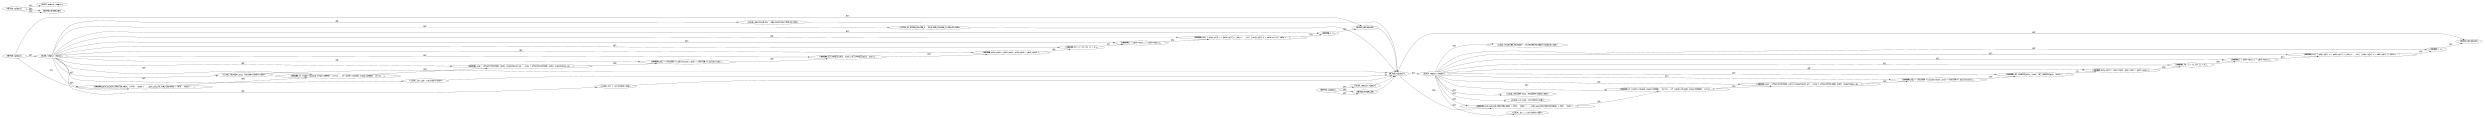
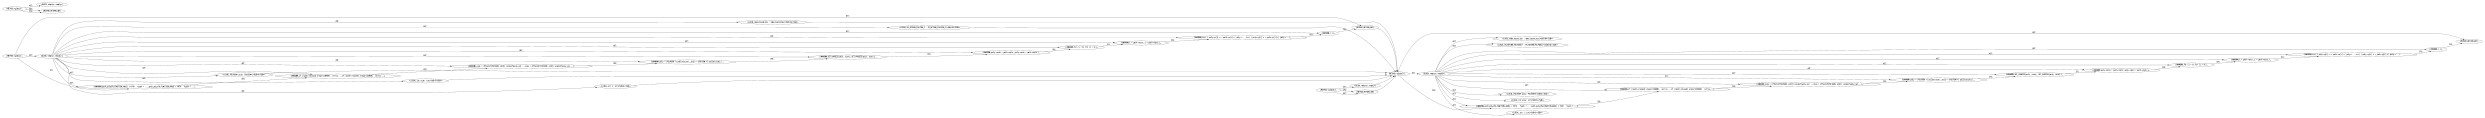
node "<(LOCAL,make_bound_box : make_bound_box)<SUB>30</SUB>>": added
